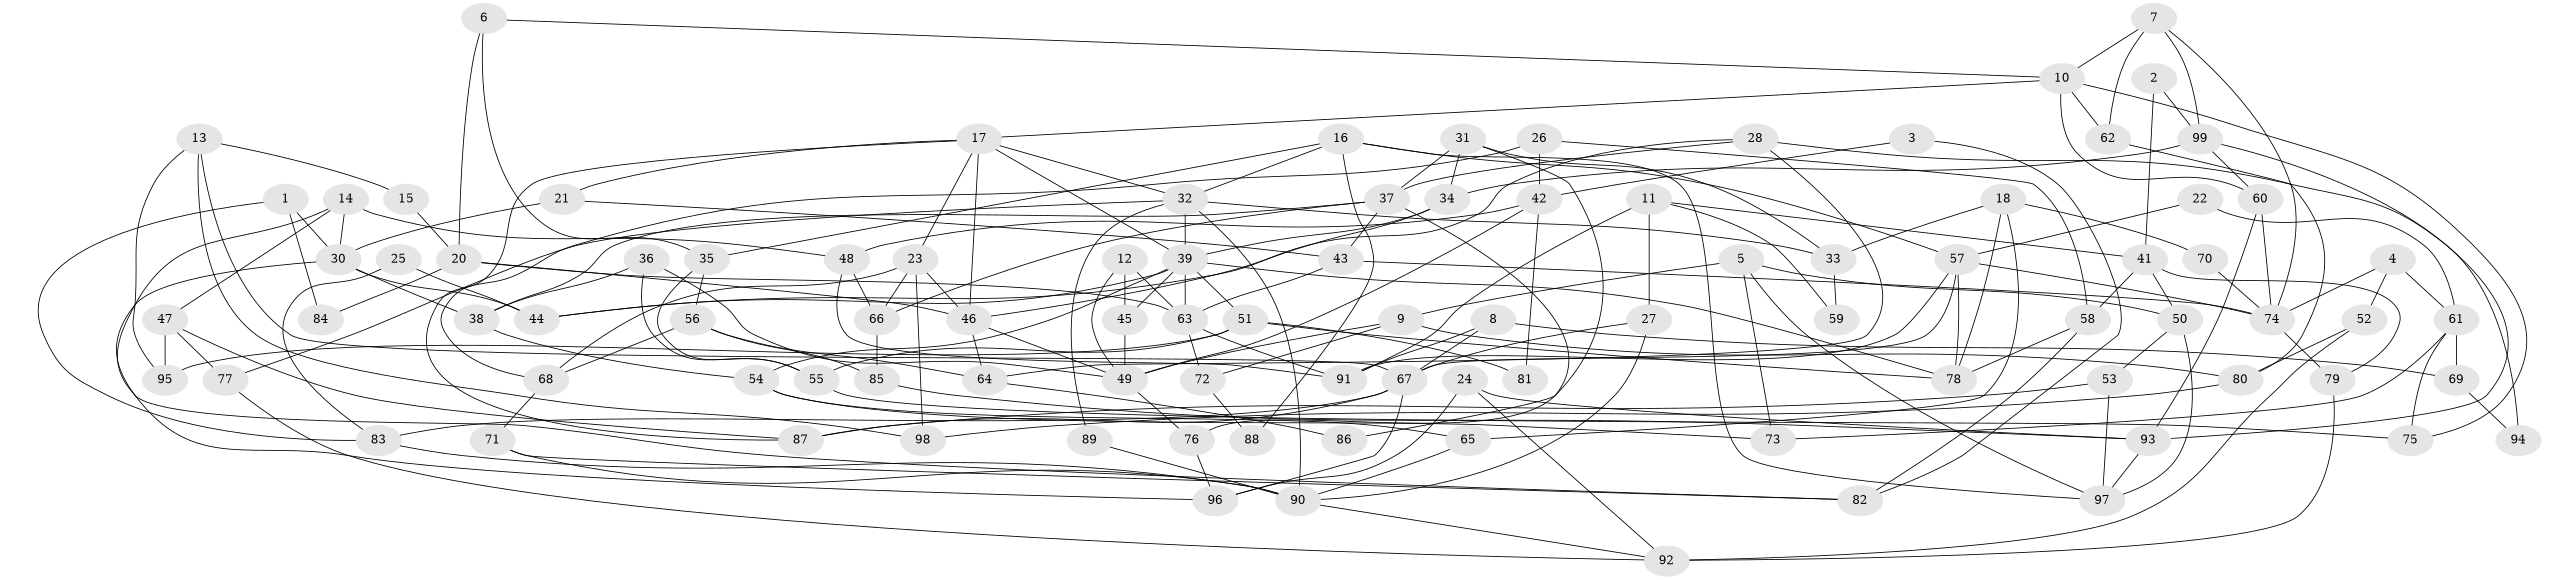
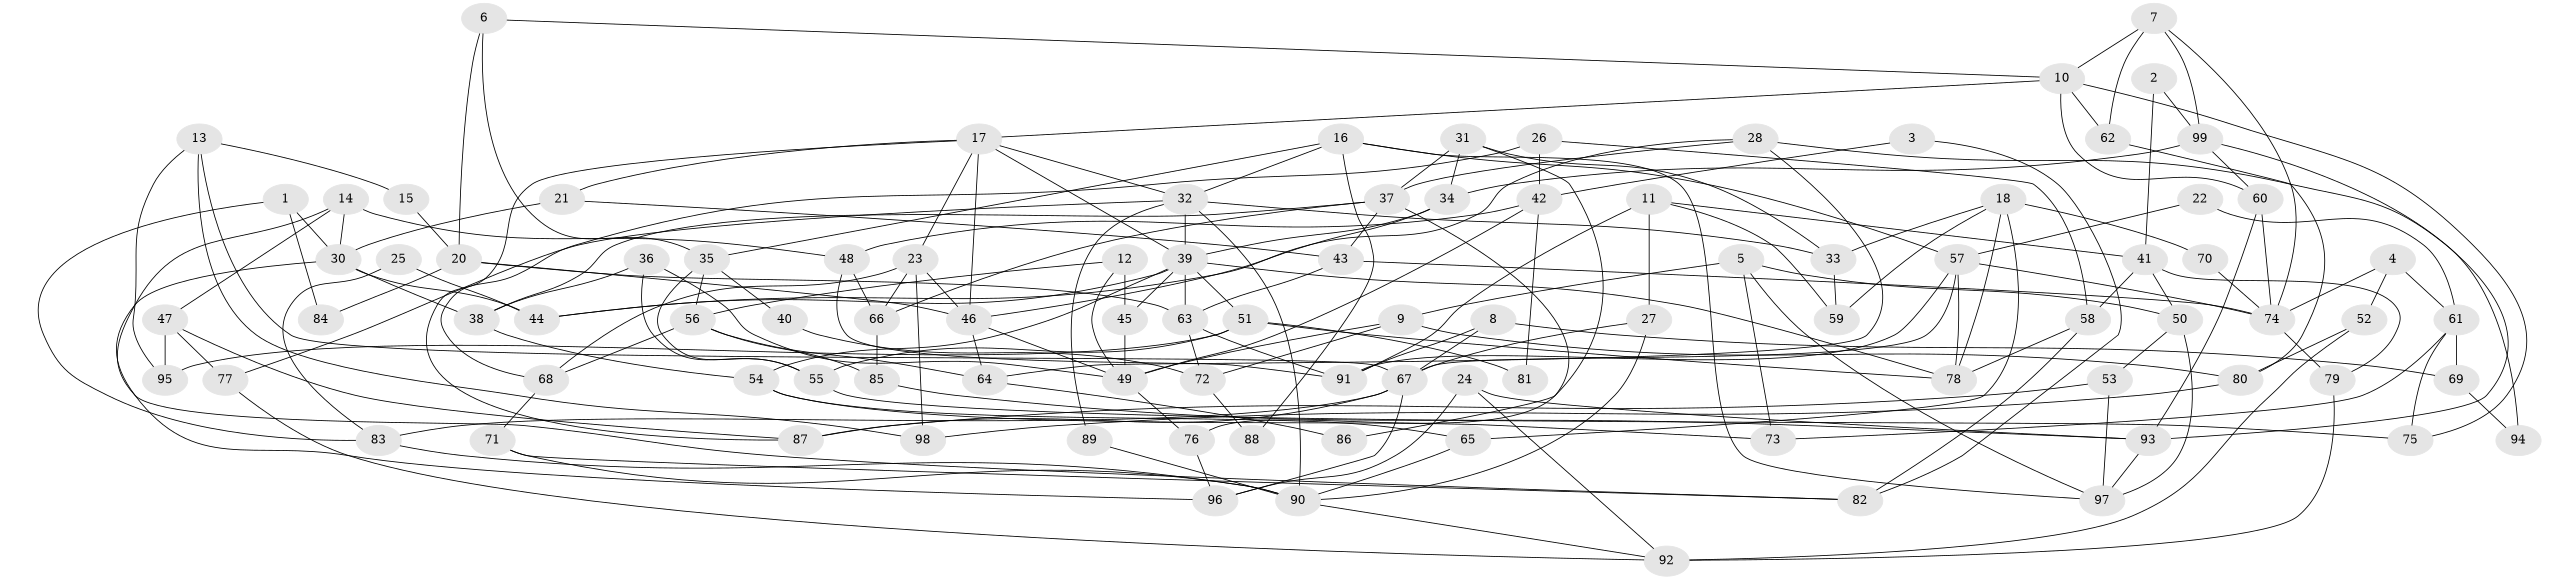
edge "18" -- "59": added
edge "12" -- "63": now "12" -- "56"
node "40": added
